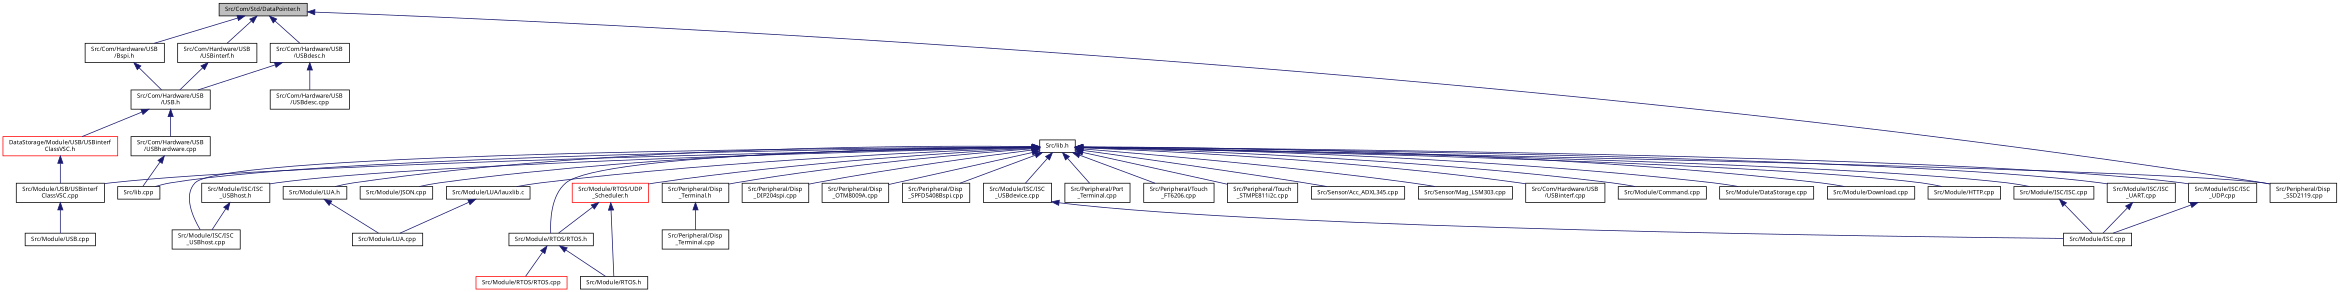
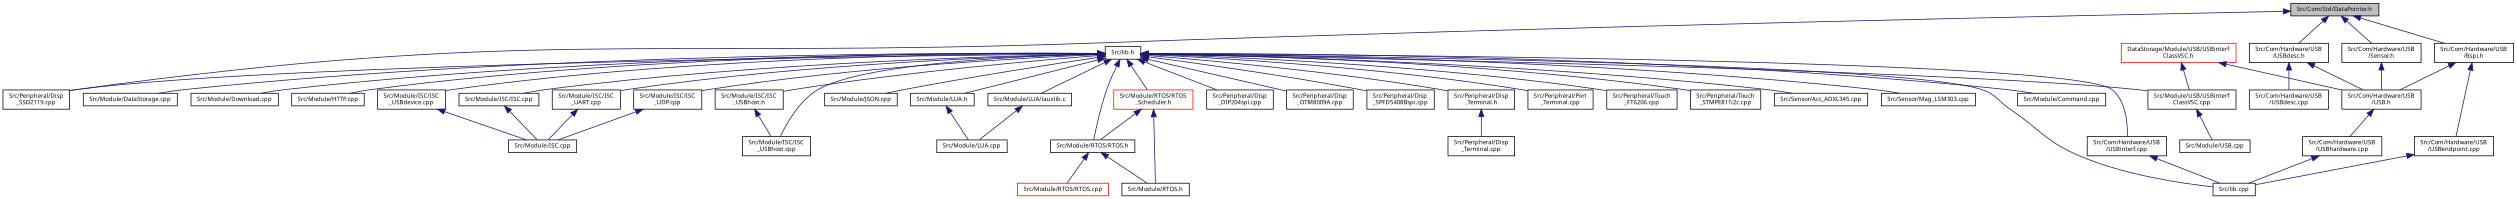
node "Src/Com/Hardware/USB /USBinterf.h": label "Src/Com/Hardware/USB /USBinterf.h" -> "Src/Com/Hardware/USB /Sensor.h"
edge "DataStorage/Module/USB/USBinterf ClassVSC.h" -> "Src/Com/Hardware/USB /USB.h": reversed
node "Src/Com/Hardware/USB /USBendpoint.cpp": added
edge "Src/lib.cpp" -> "Src/Com/Hardware/USB /USBinterf.cpp": added
node "Src/Module/RTOS/UDP _Scheduler.h": label "Src/Module/RTOS/UDP _Scheduler.h" -> "Src/Module/RTOS/RTOS _Scheduler.h"
